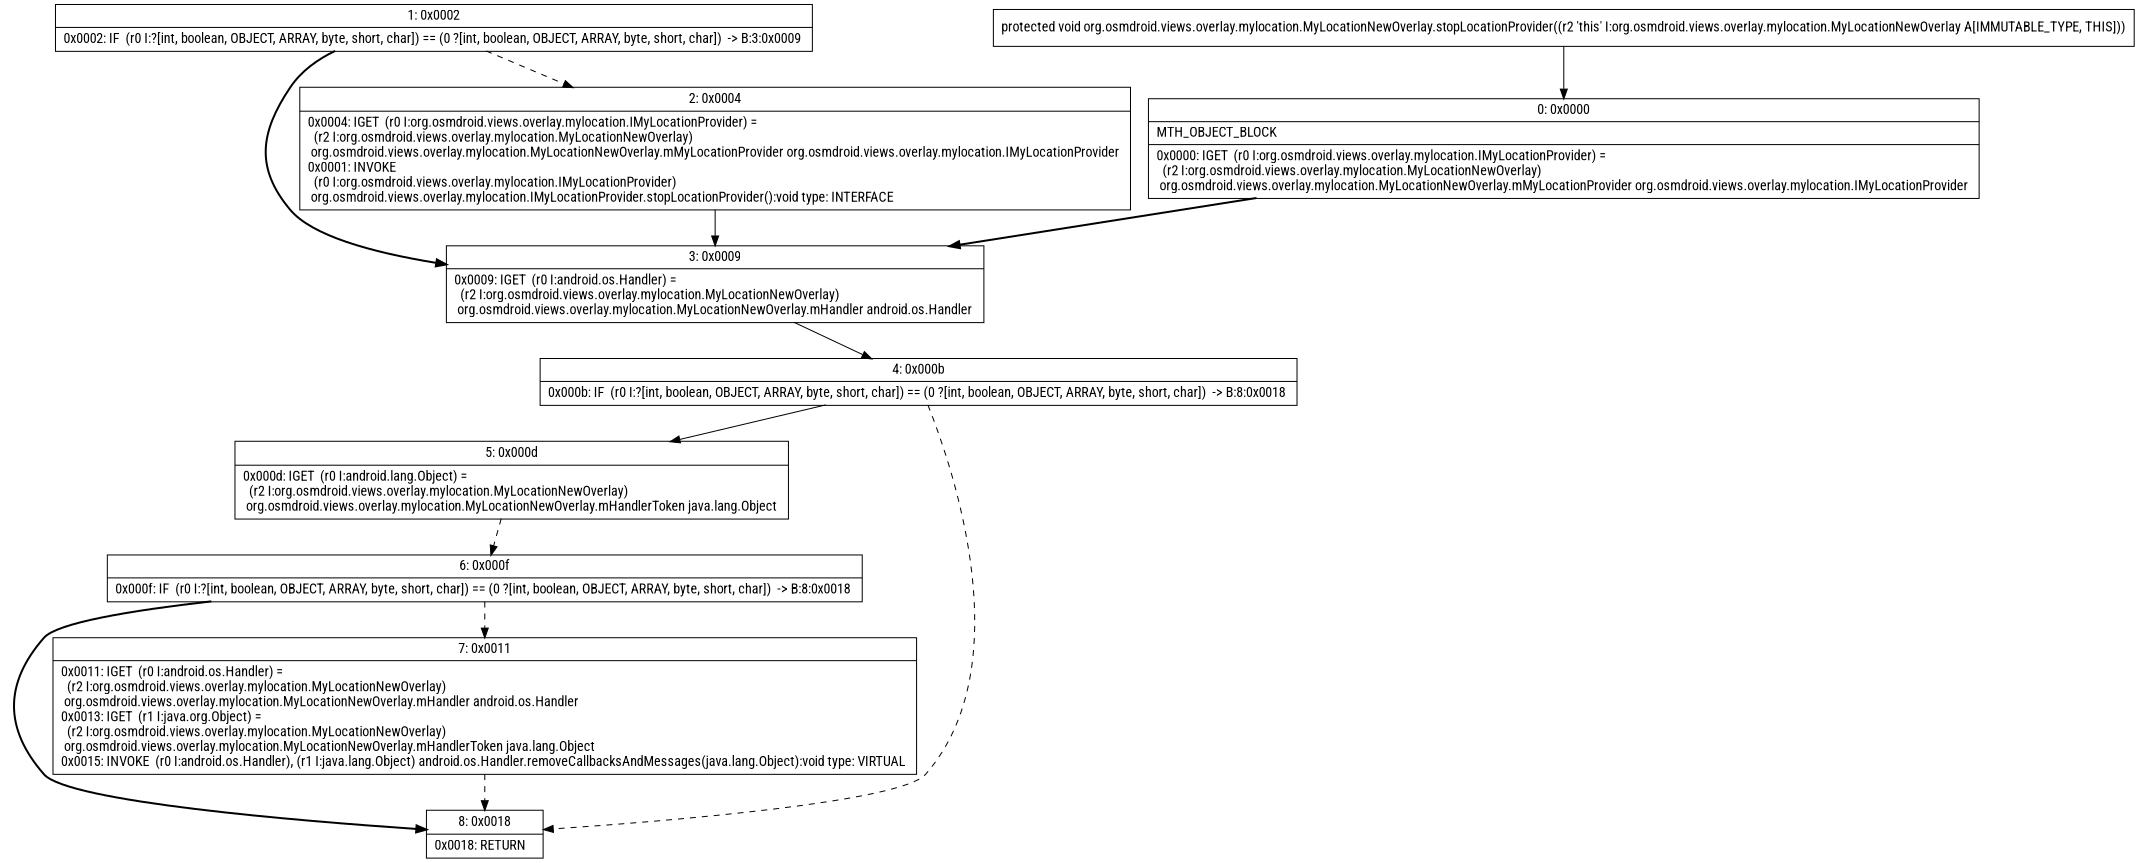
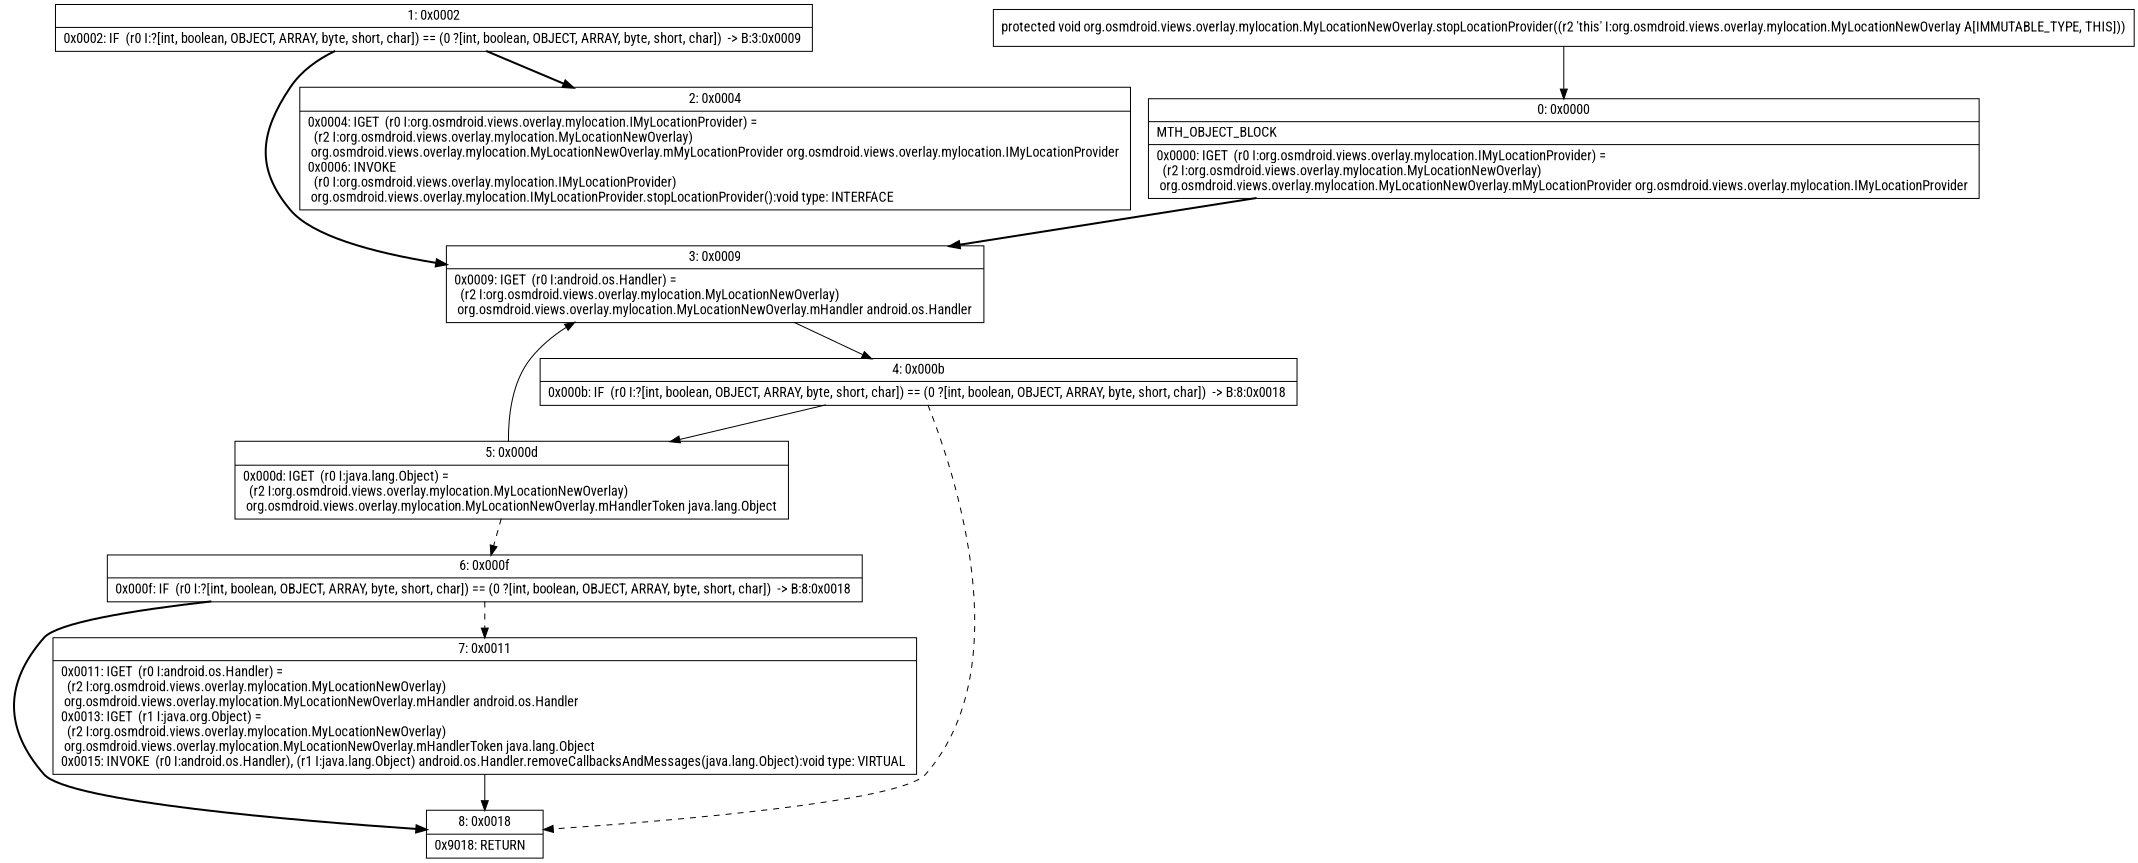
edge "1: 0x0002" -> "2: 0x0004": style dashed -> bold
node "2: 0x0004": text "0x0001: INVOKE" -> "0x0006: INVOKE"
edge "2: 0x0004" -> "3: 0x0009": now "5: 0x000d" -> "3: 0x0009"
node "5: 0x000d": text "0x000d: IGET  (r0 I:android.lang.Object) =" -> "0x000d: IGET  (r0 I:java.lang.Object) ="
edge "7: 0x0011" -> "8: 0x0018": style dashed -> solid
node "8: 0x0018": text "0x0018: RETURN" -> "0x9018: RETURN"
